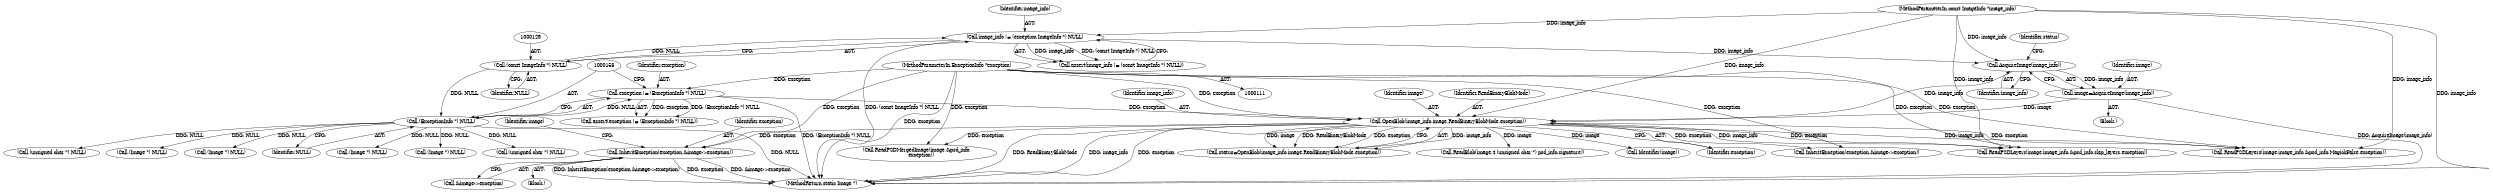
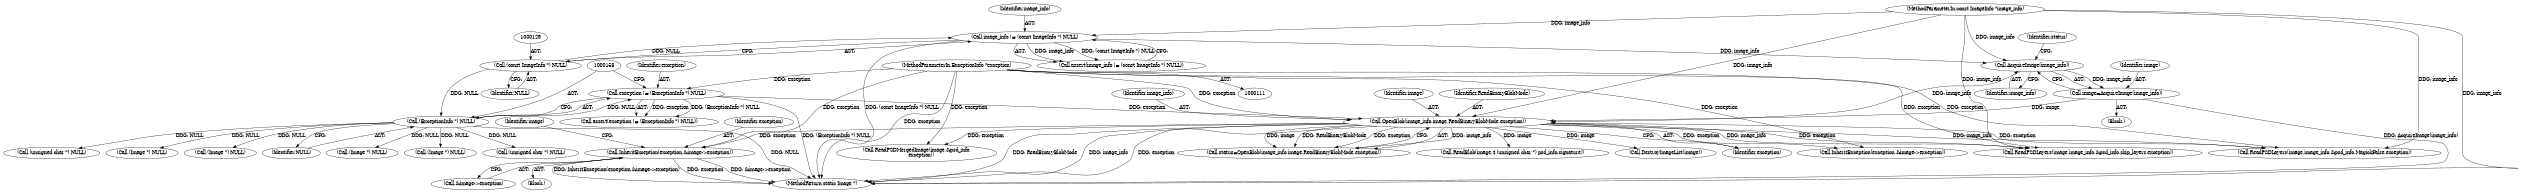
node "(Call,image_info != (exception ImageInfo *) NULL)": label "(Call,image_info != (exception ImageInfo *) NULL)" -> "(Call,image_info != (const ImageInfo *) NULL)"
node "(Call,Identifier(image))": label "(Call,Identifier(image))" -> "(Call,DestroyImageList(image))"
